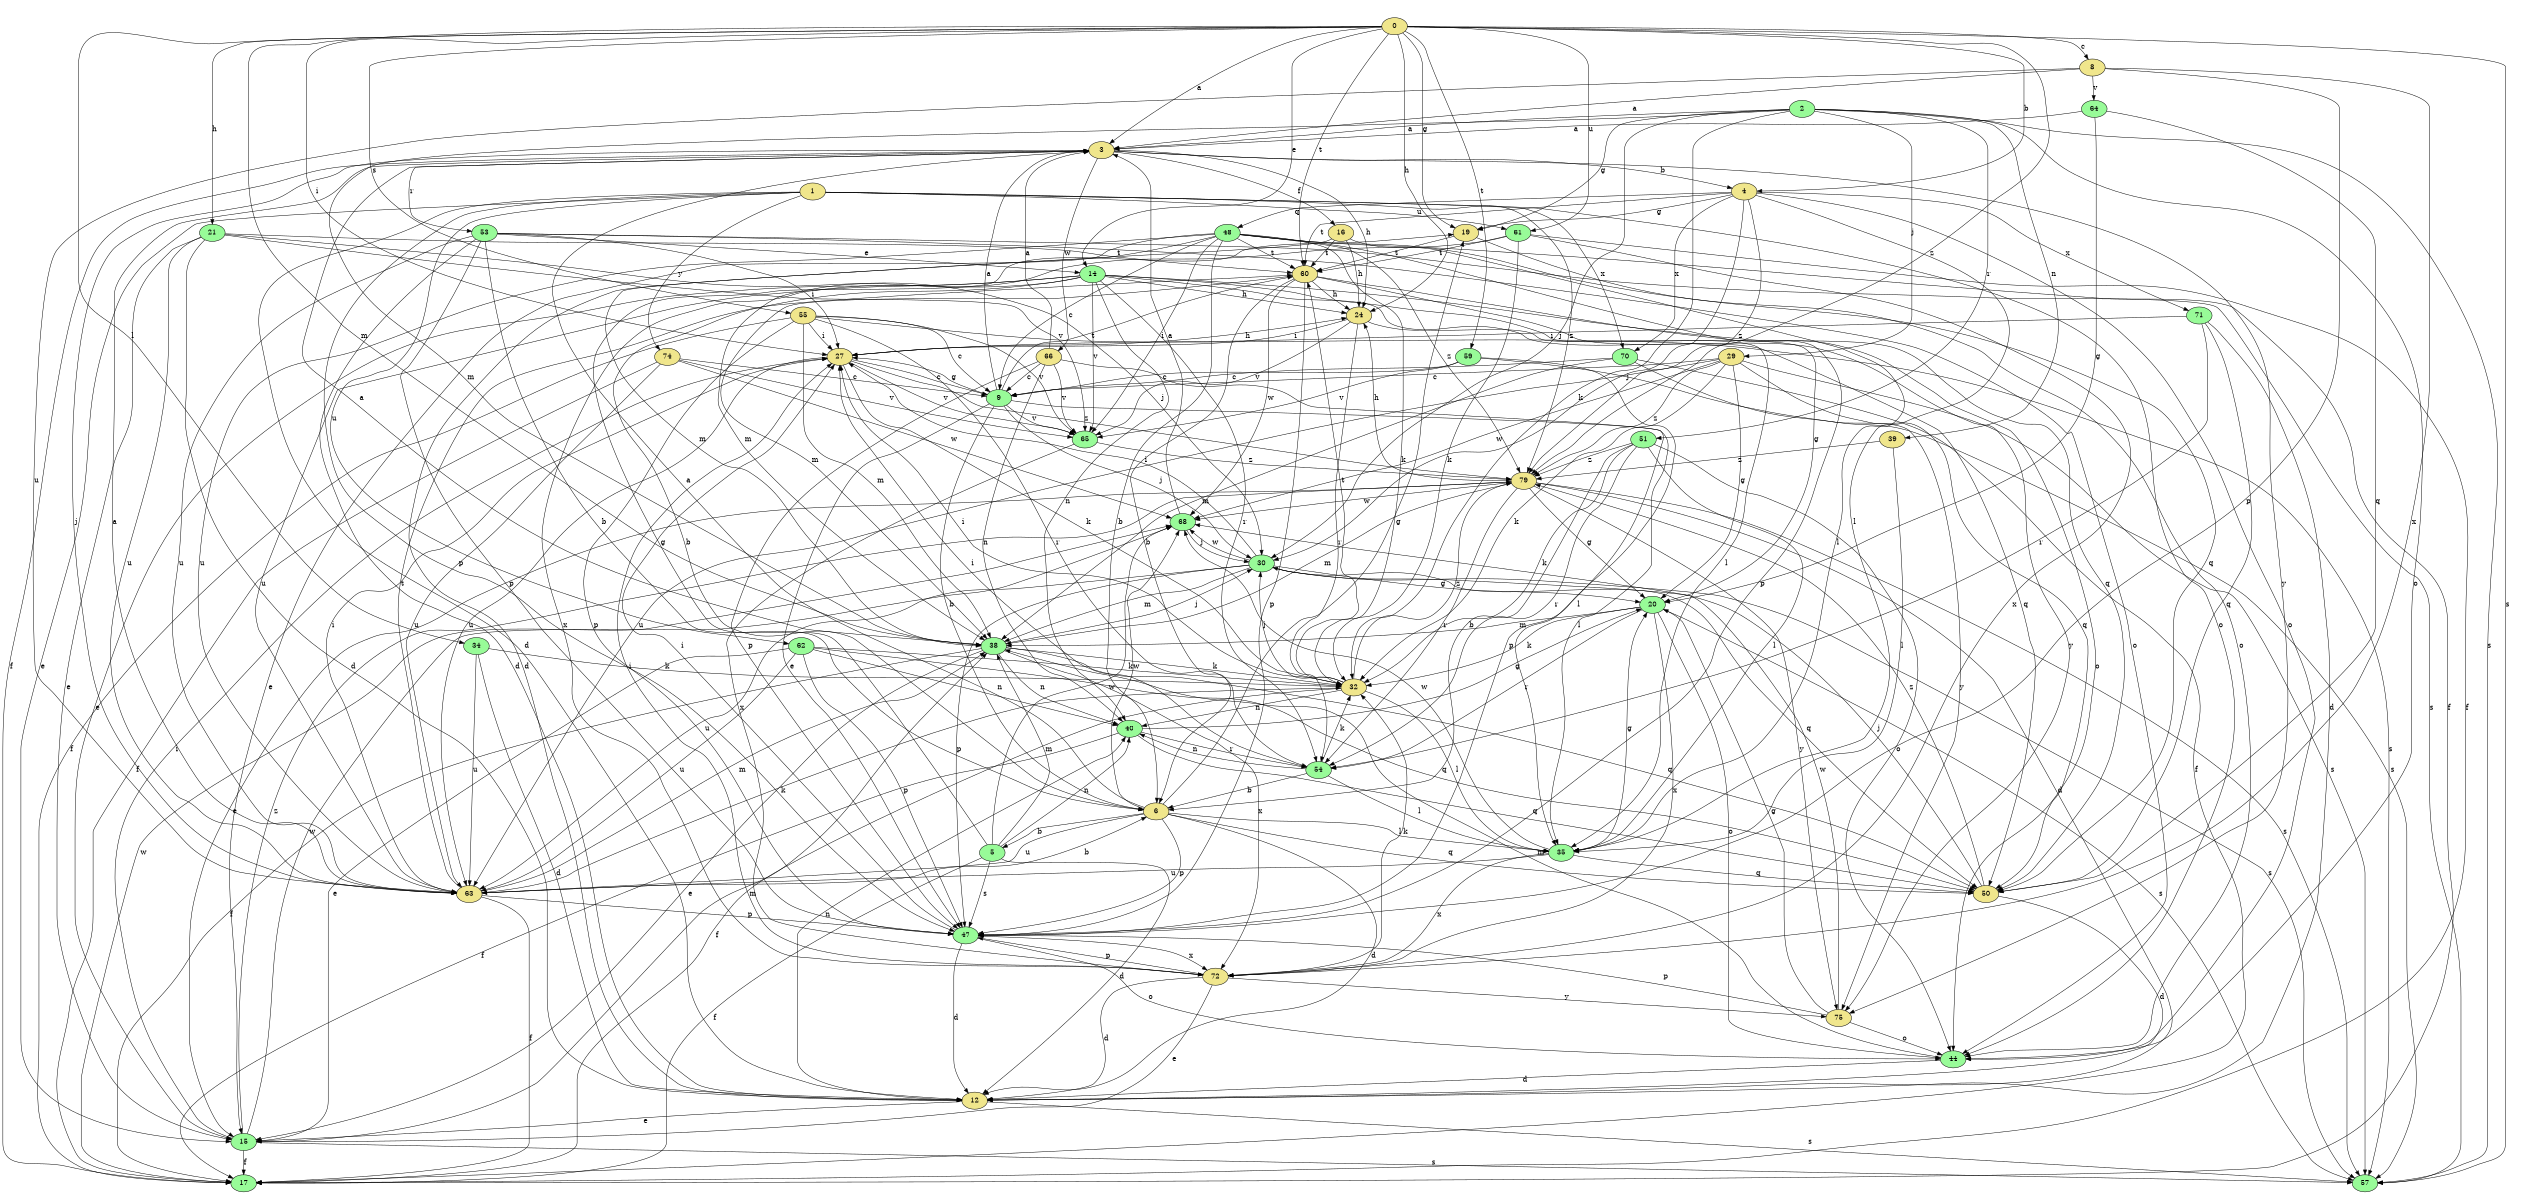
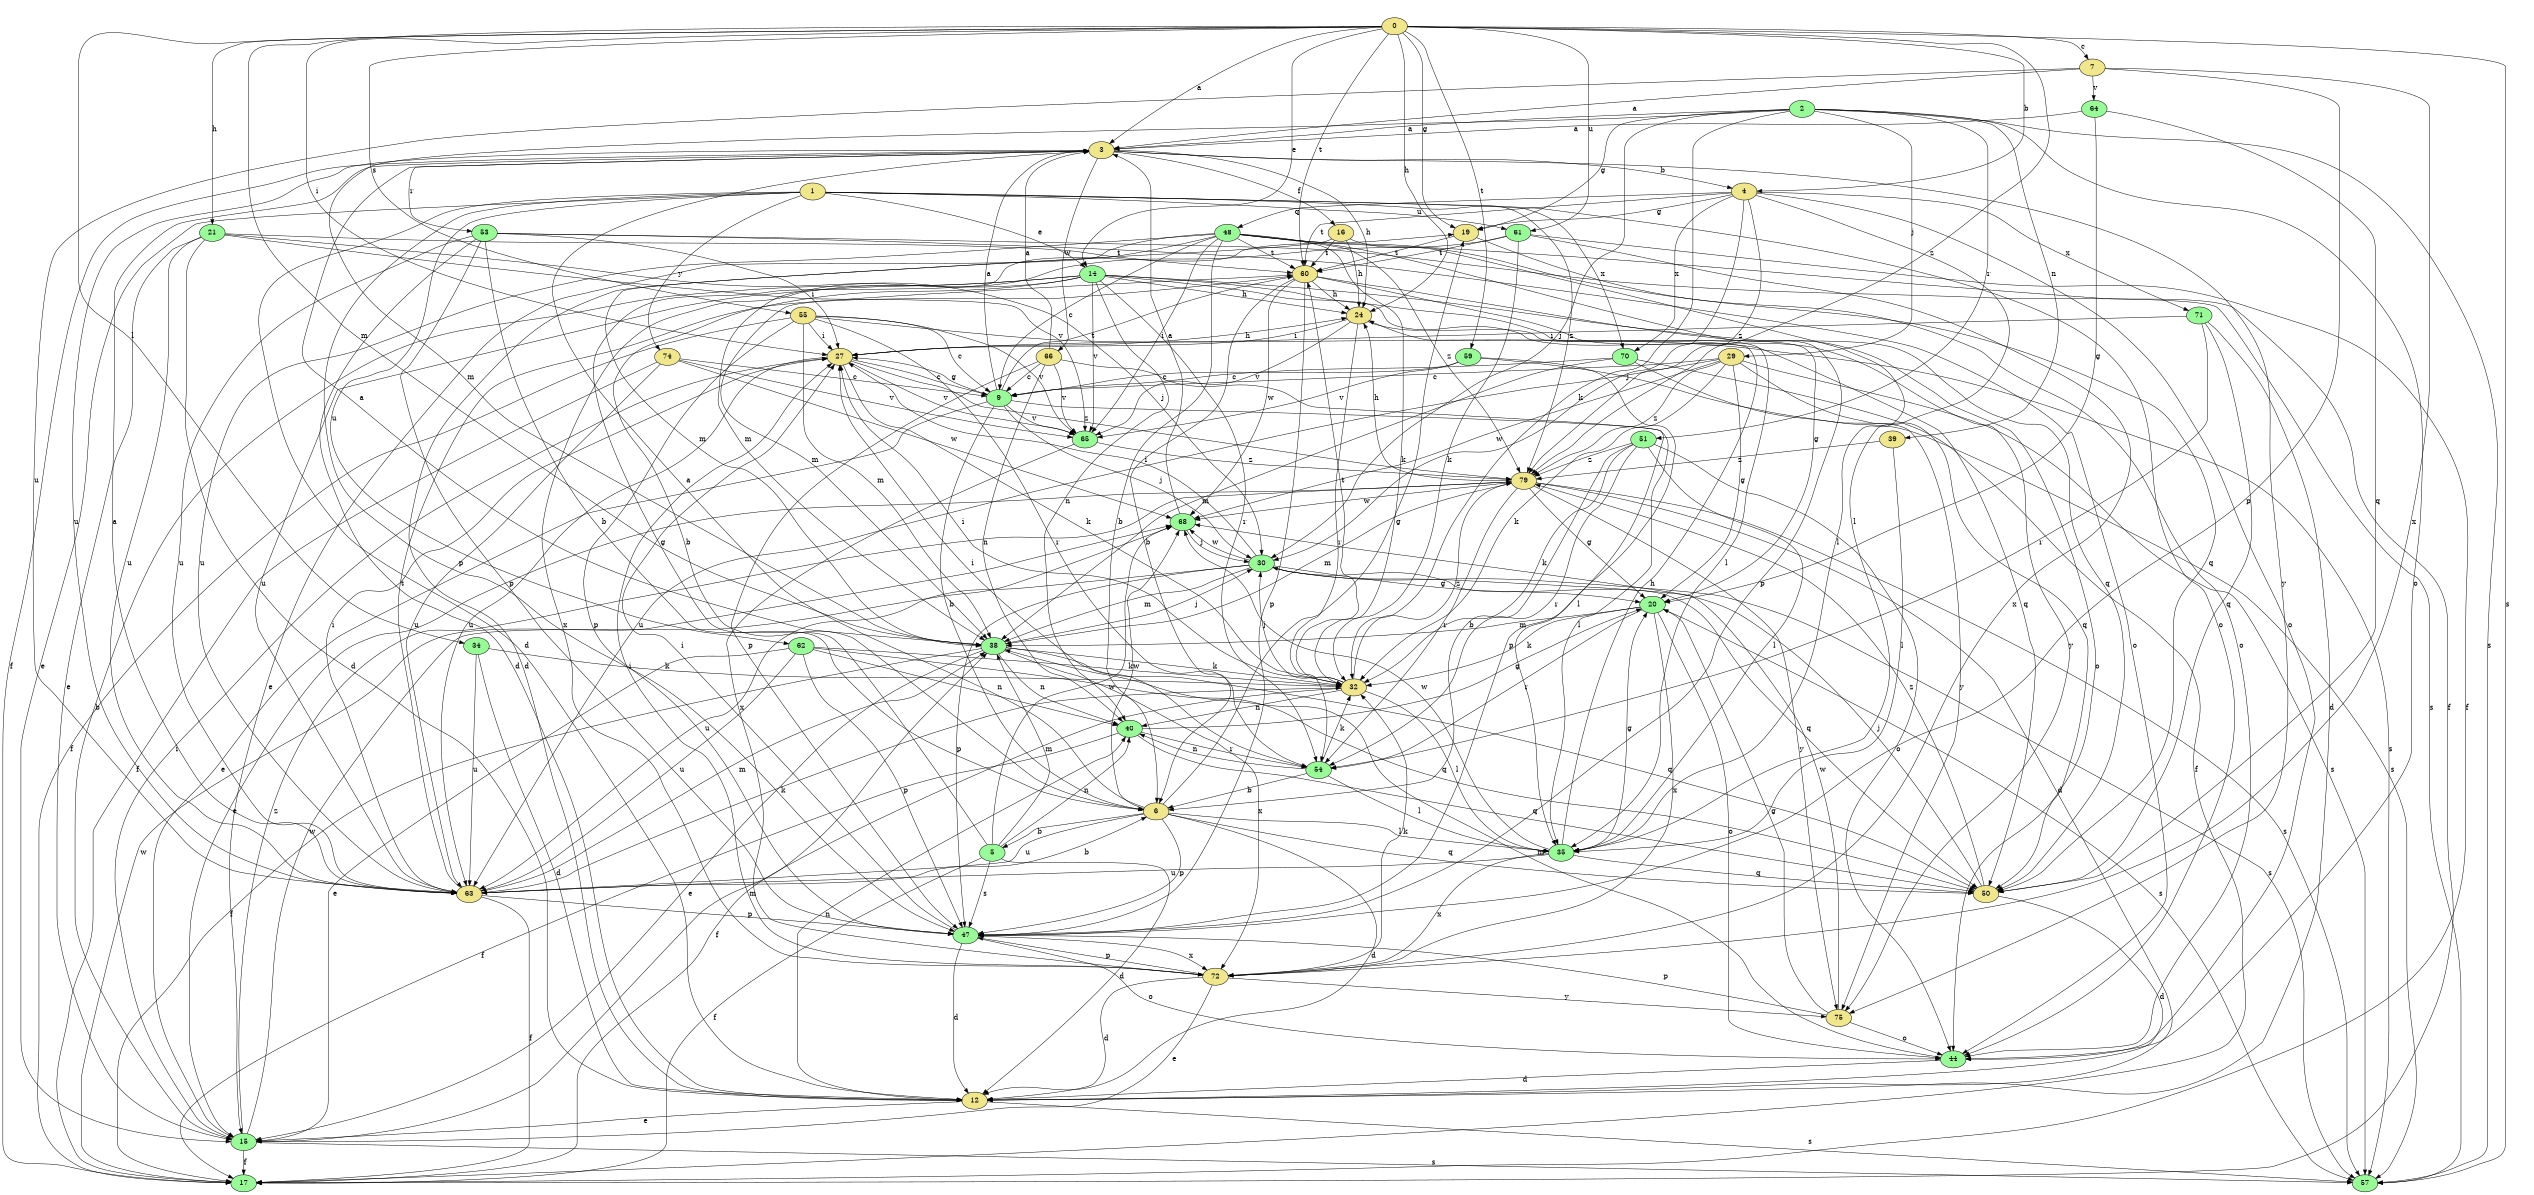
node "8": label "8" -> "7"
edge "53" -> "14": now "1" -> "14"
edge "35" -> "24": added, label "h"
edge "3" -> "63": label "j" -> "u"
edge "9" -> "47": now "9" -> "15"
edge "14" -> "15": label "e" -> "b"
